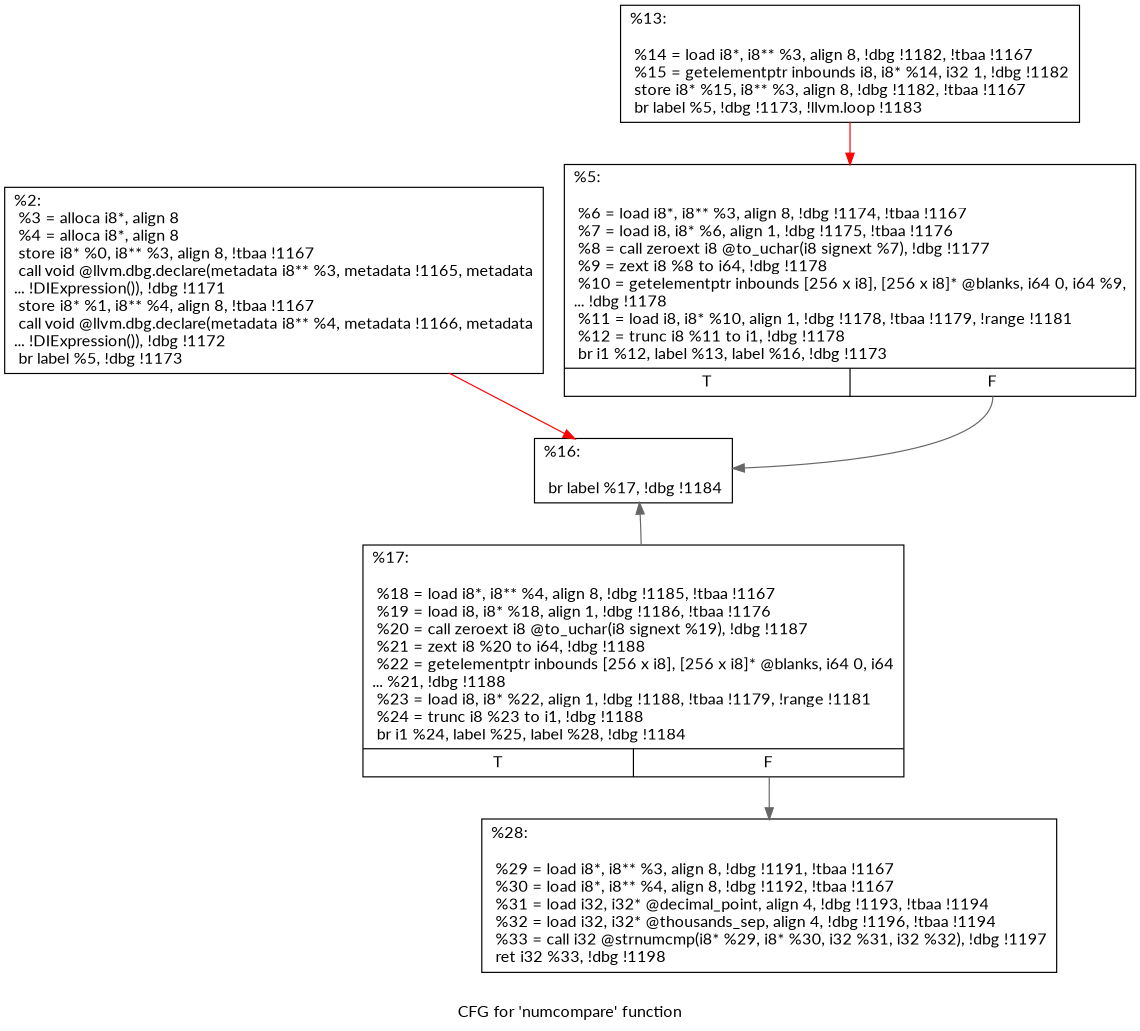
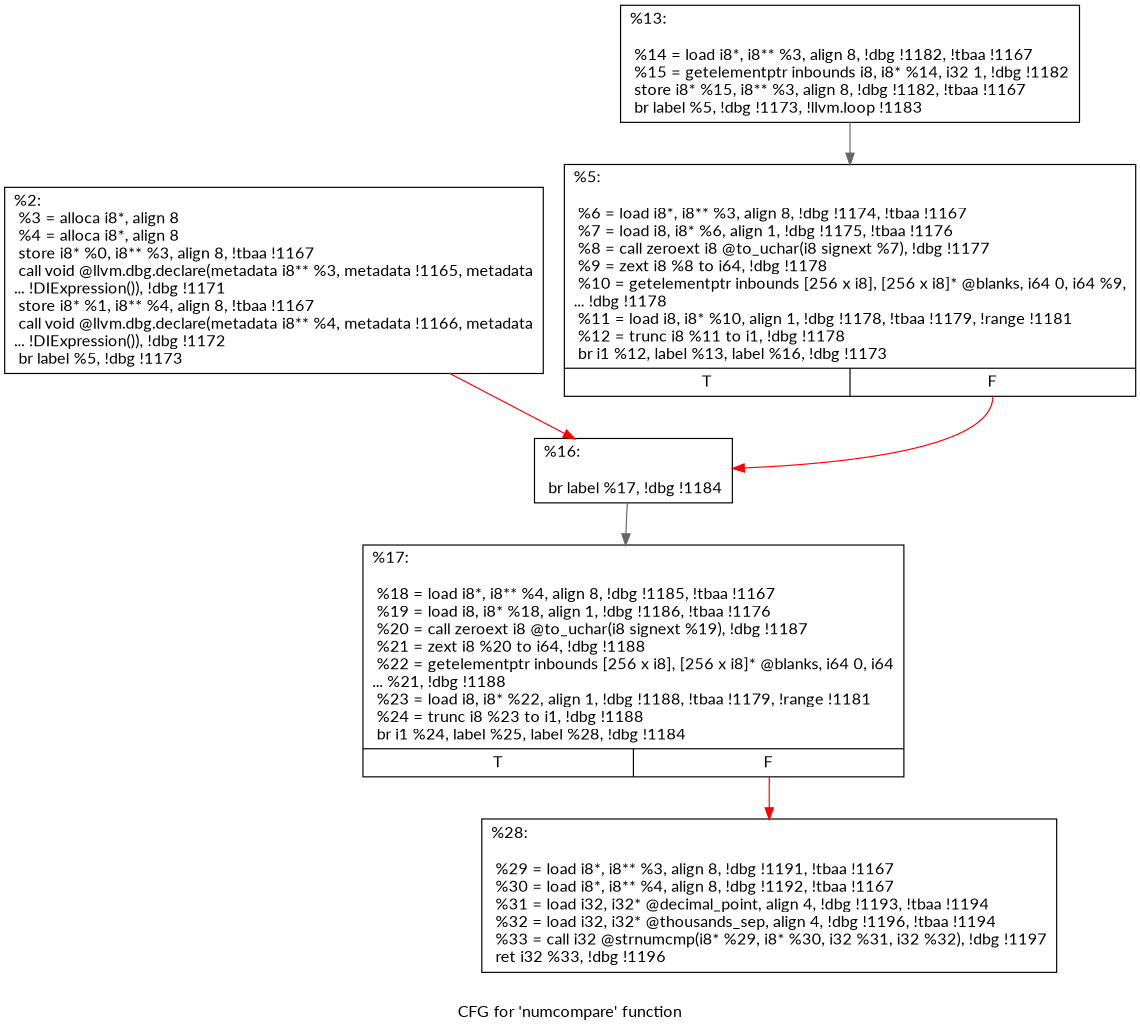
edge "%13:" -> "%5:": color red -> gray40
edge "%5:" -> "%16:": color gray40 -> red
edge "%17:" -> "%16:": reversed
edge "%17:" -> "%28:": color gray40 -> red
node "%28:": text "ret i32 %33, !dbg !1198" -> "ret i32 %33, !dbg !1196"
